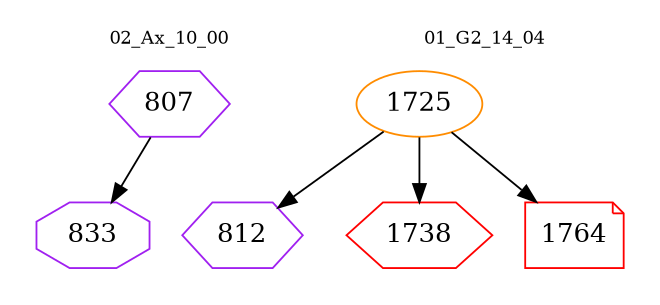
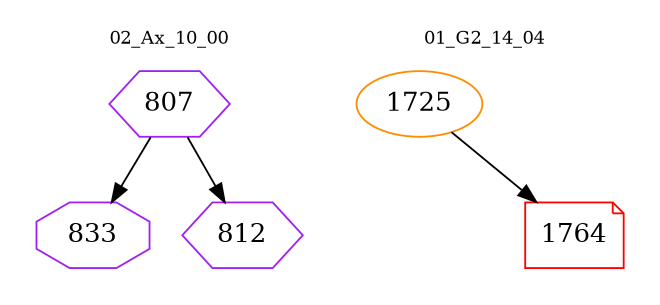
edge "1725" -> "812": now "807" -> "812"
node "1738": removed
